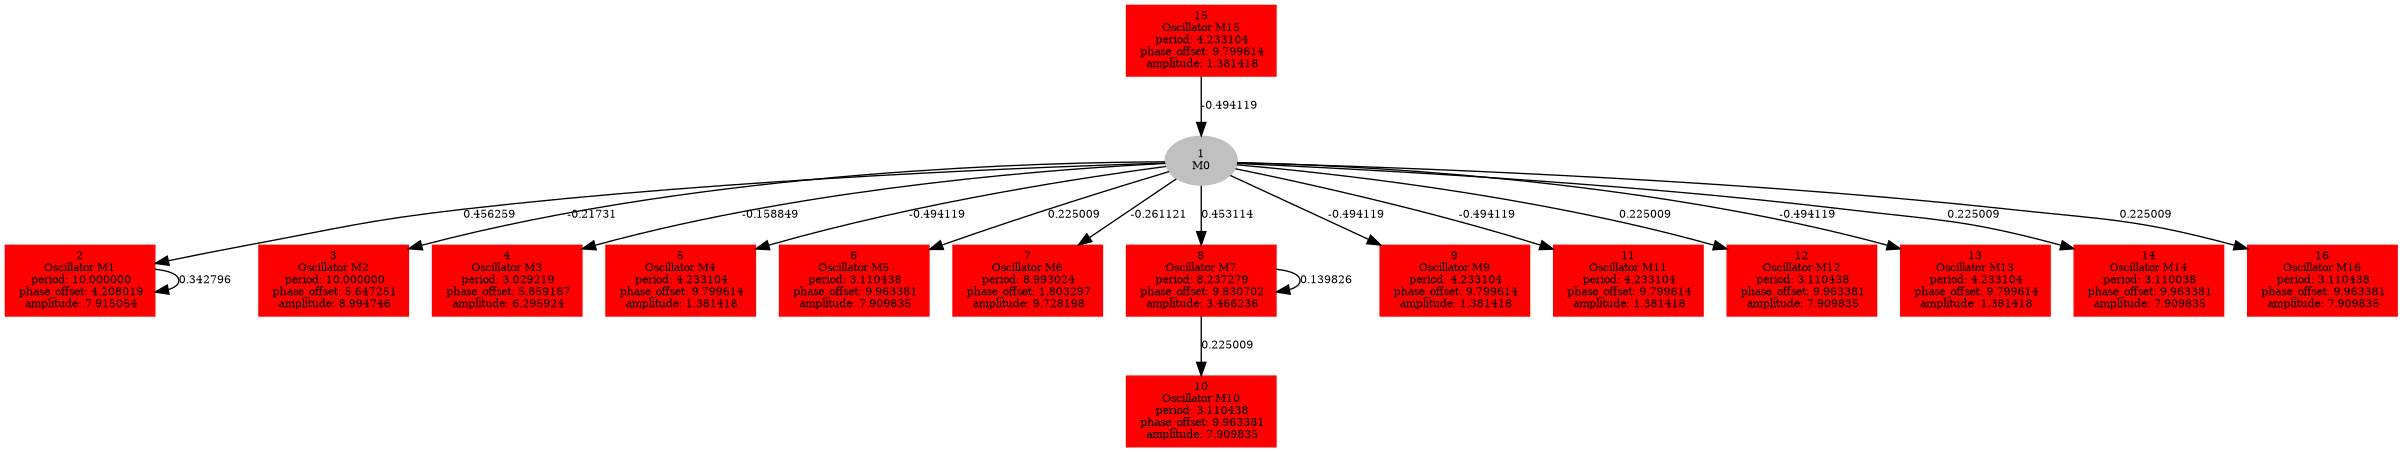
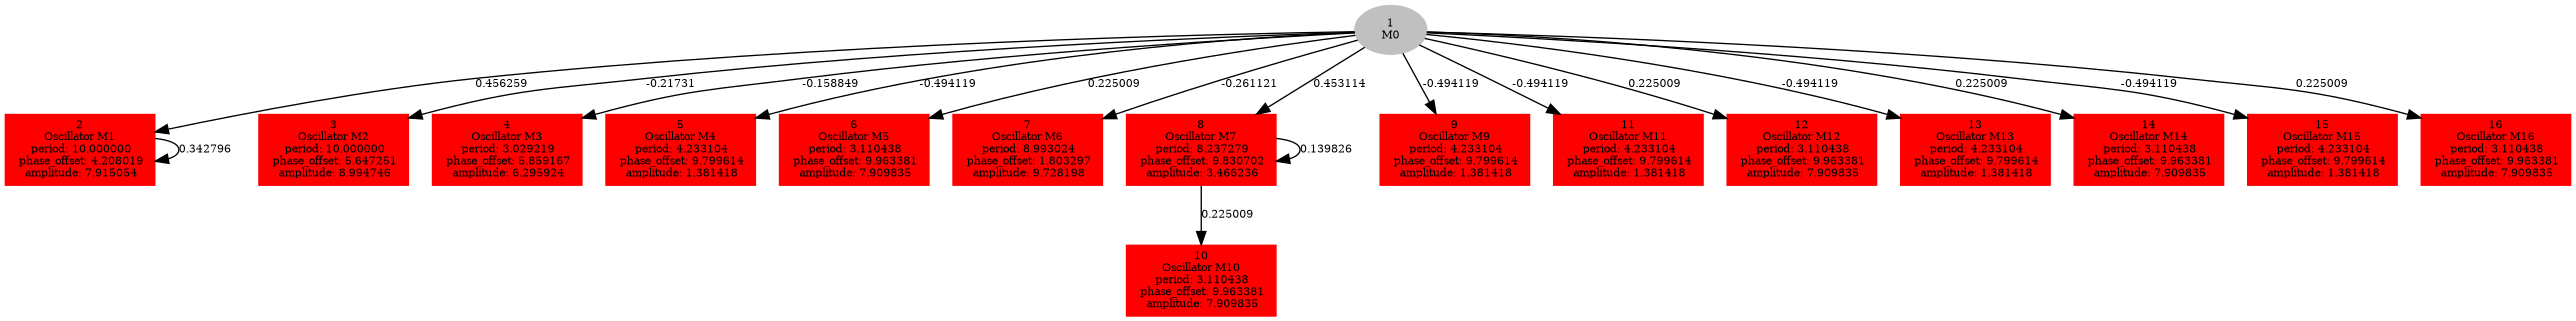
edge "15" -> "1": reversed
node "14": text "period: 3.110038" -> "period: 3.110438"
